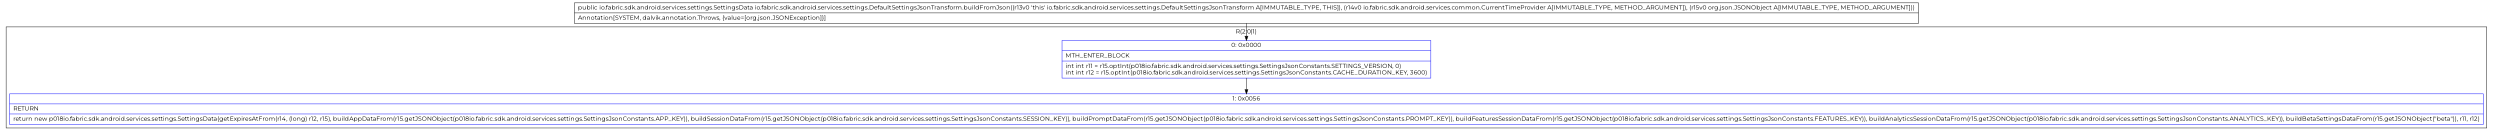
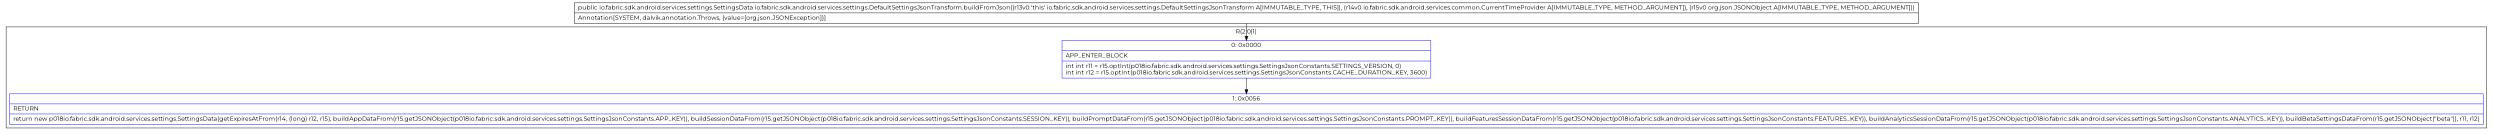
node "0: 0x0000": text "MTH_ENTER_BLOCK" -> "APP_ENTER_BLOCK"
